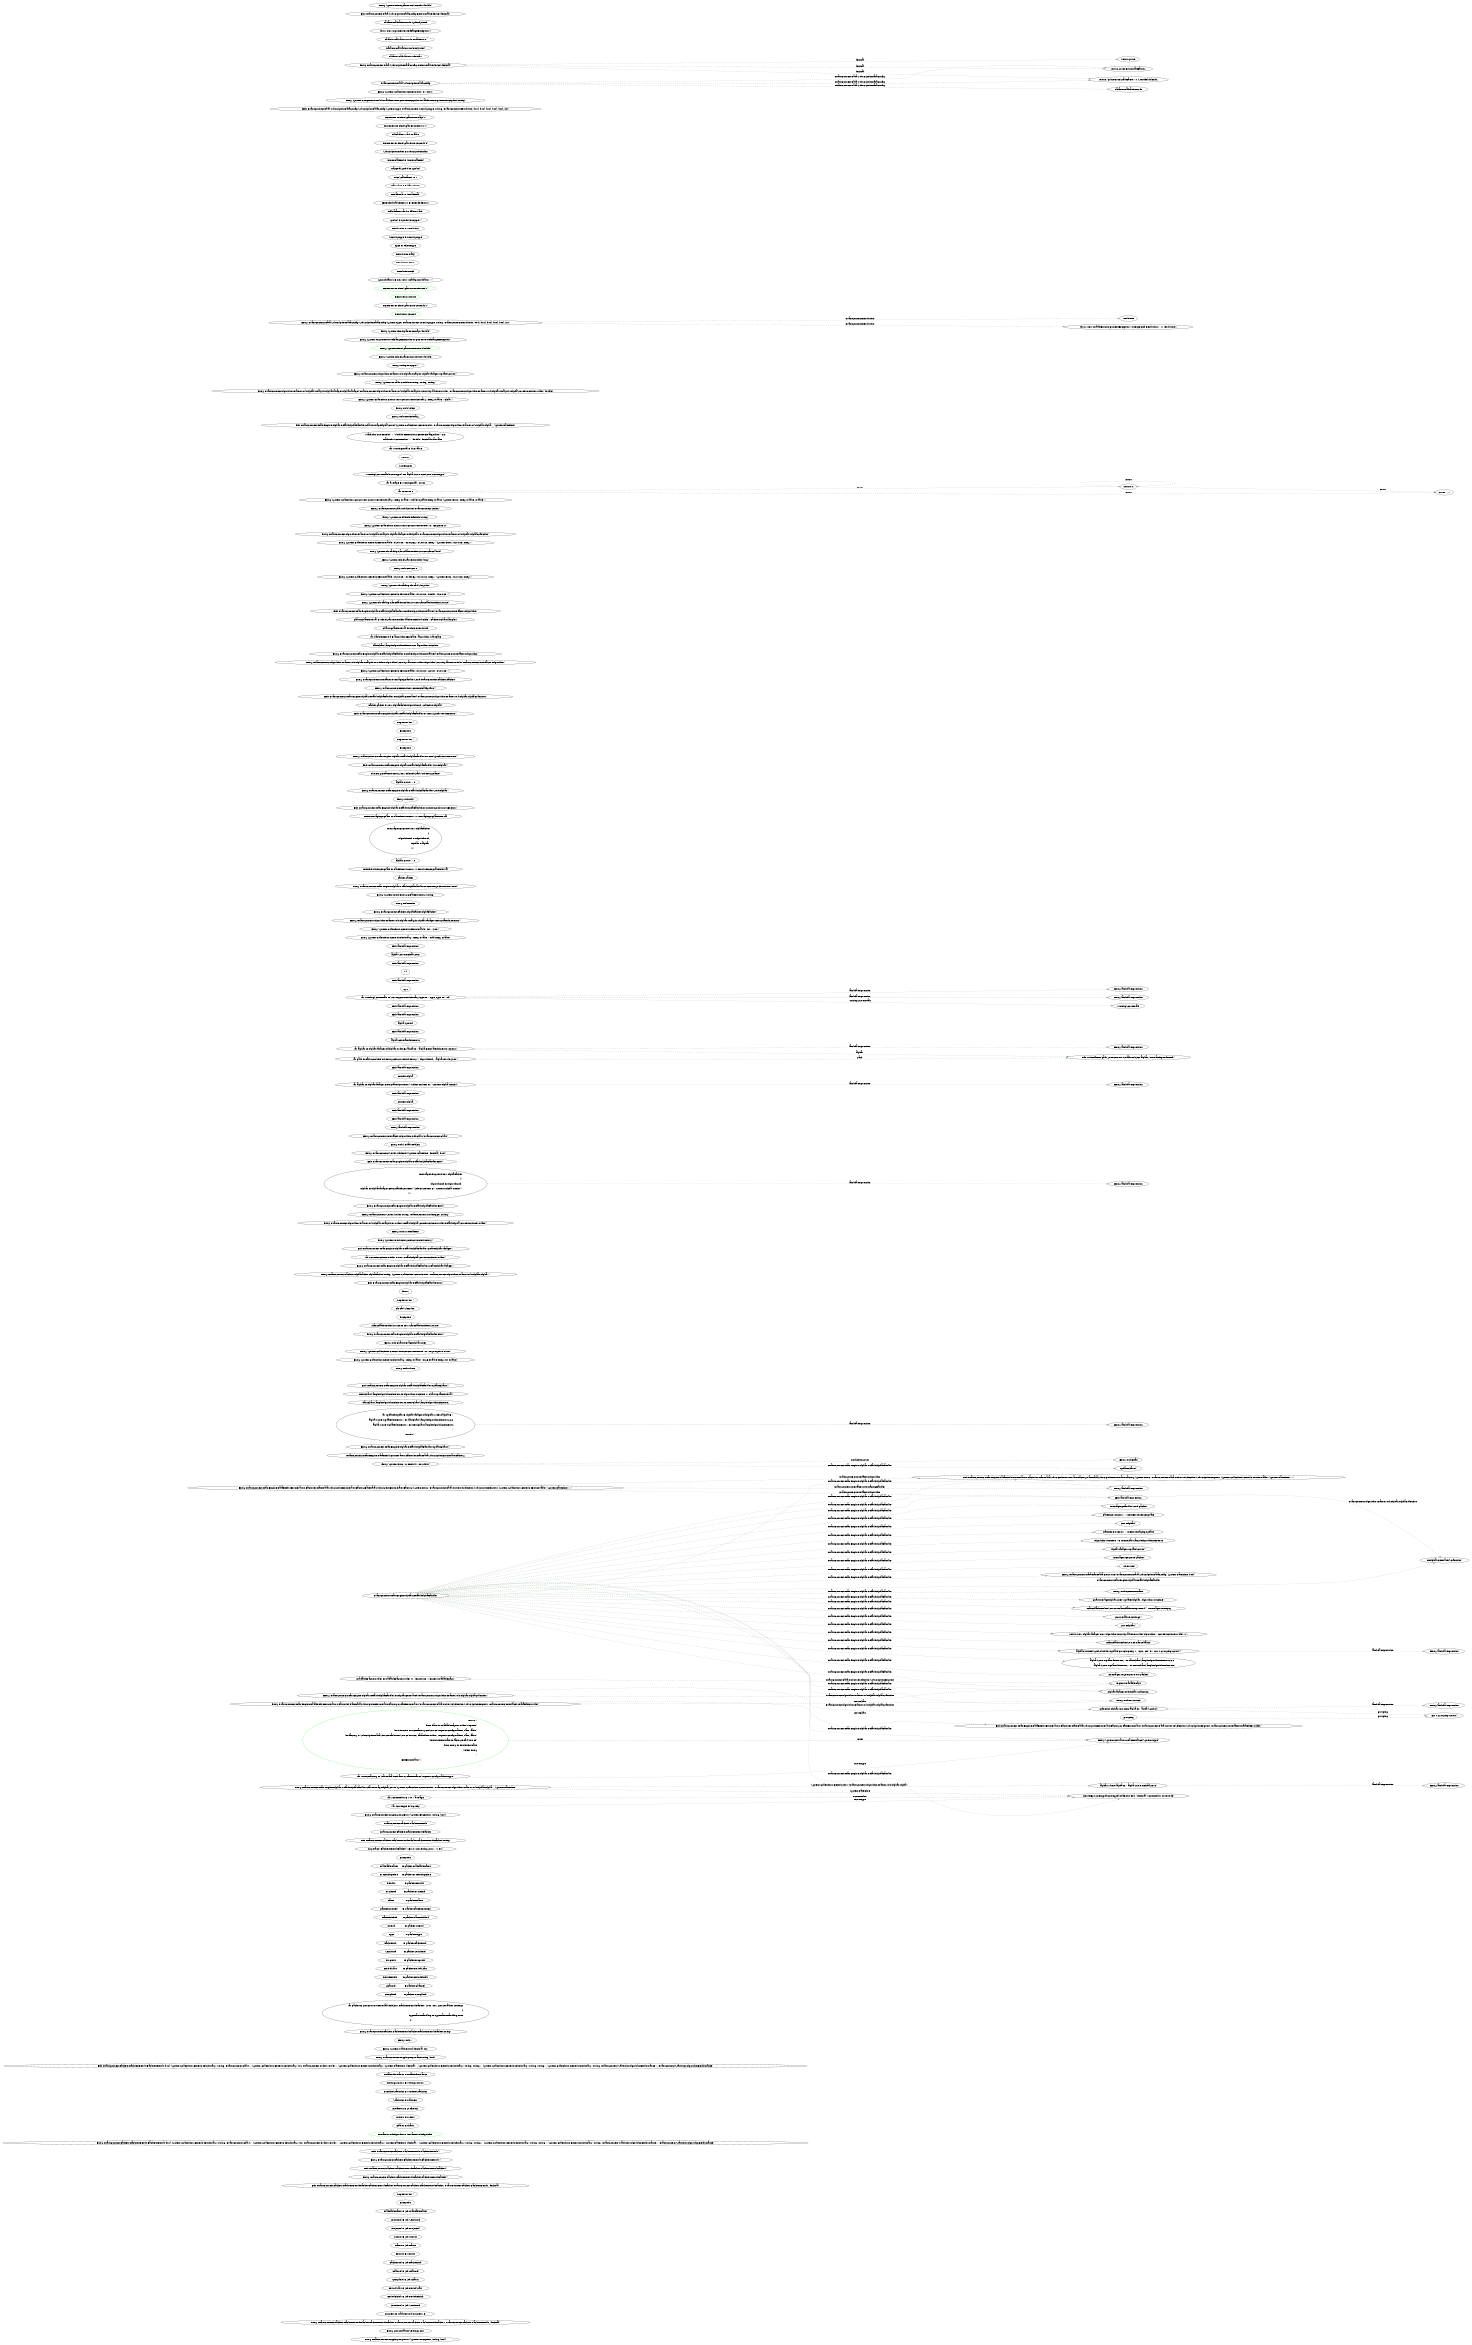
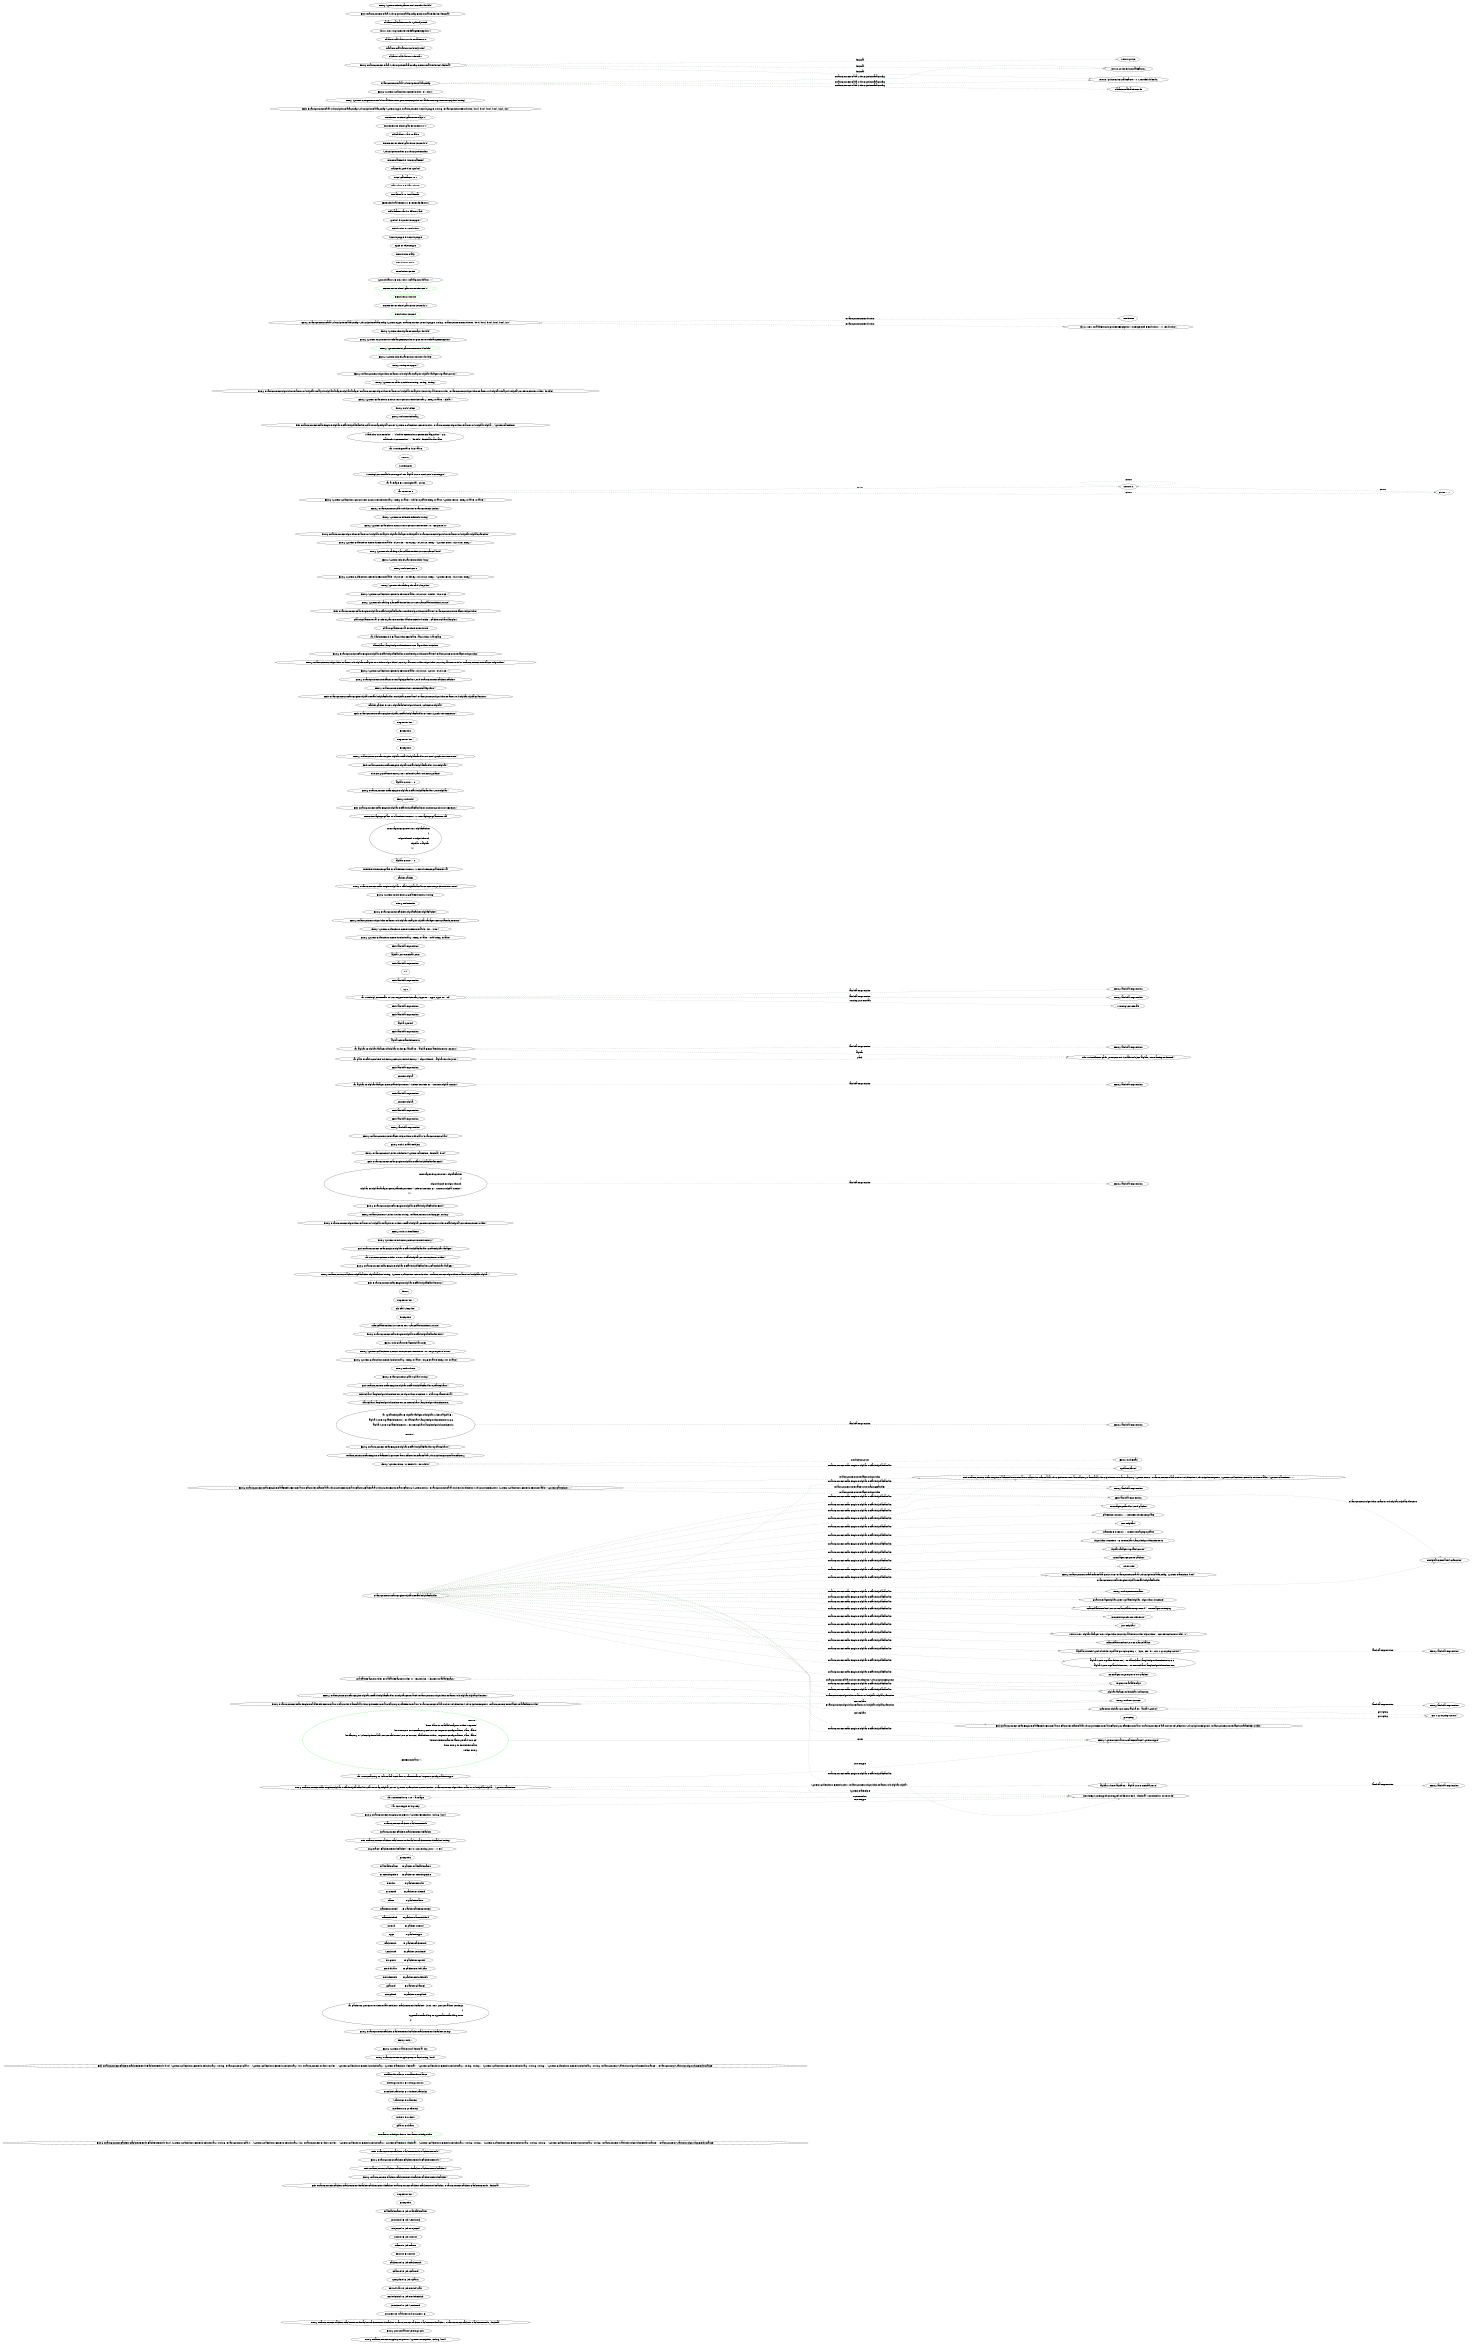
node "Resolution.Tick": label "Resolution.Tick" -> "Resolution.Count"
node "Entry QuantConnect.Chart.Chart(string)": added
node "JsonSerializerSettings()": label "JsonSerializerSettings()" -> "ProcessAsynchronousEvents()"
